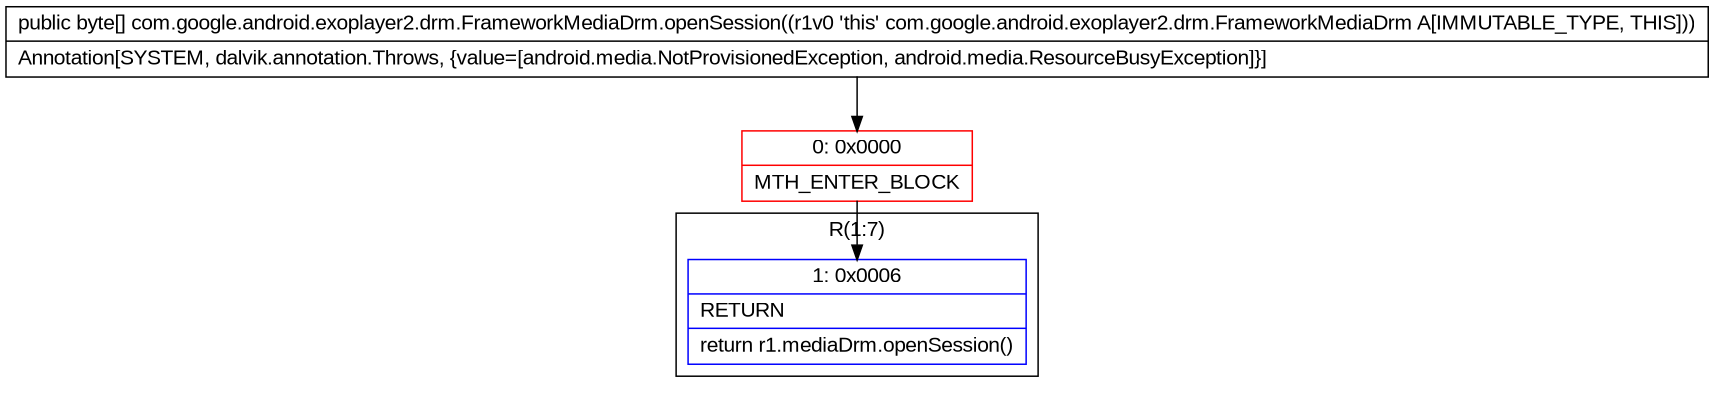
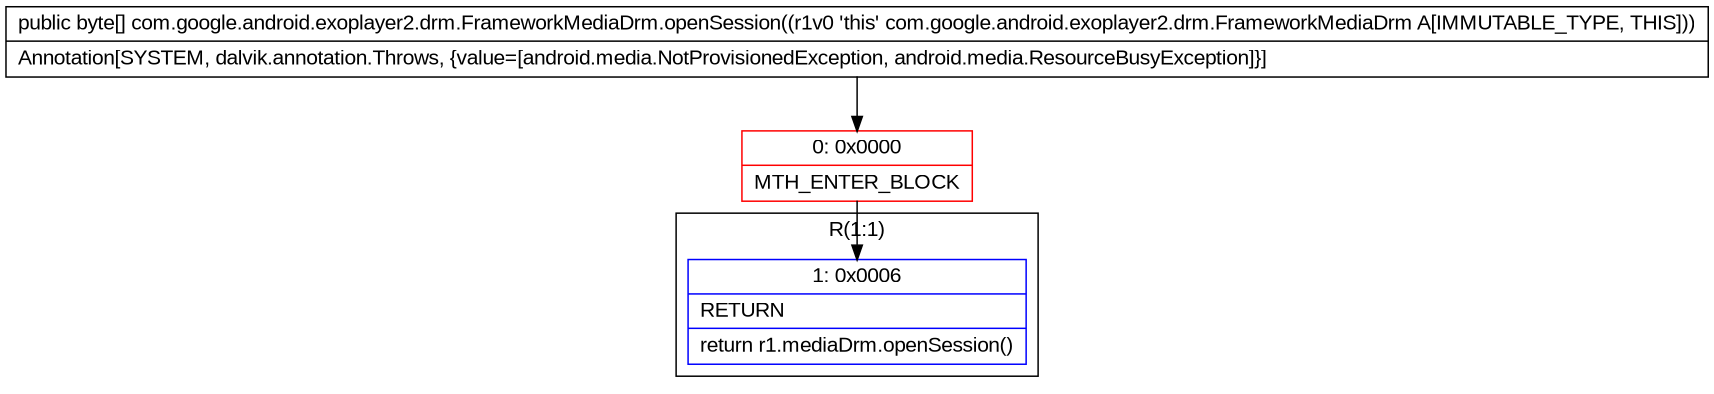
cluster "R(1:7)": label "R(1:7)" -> "R(1:1)"
